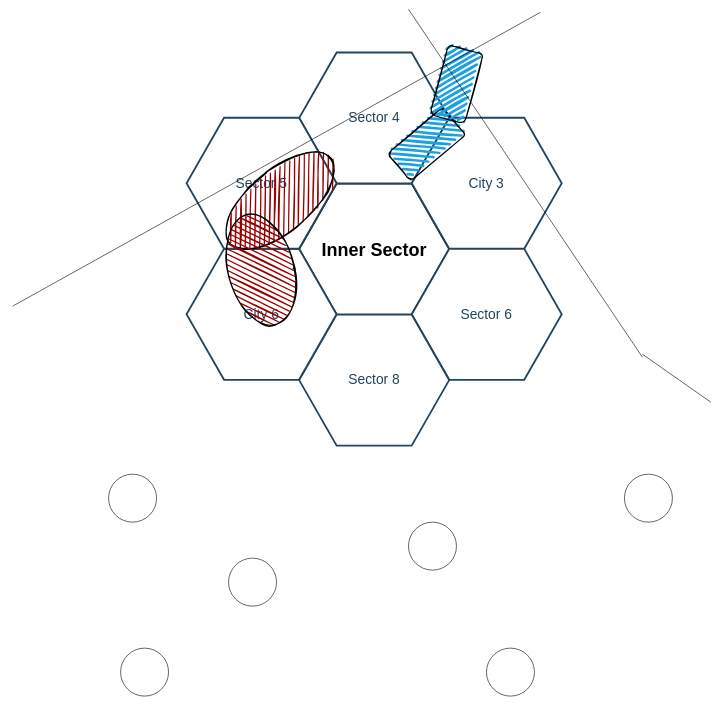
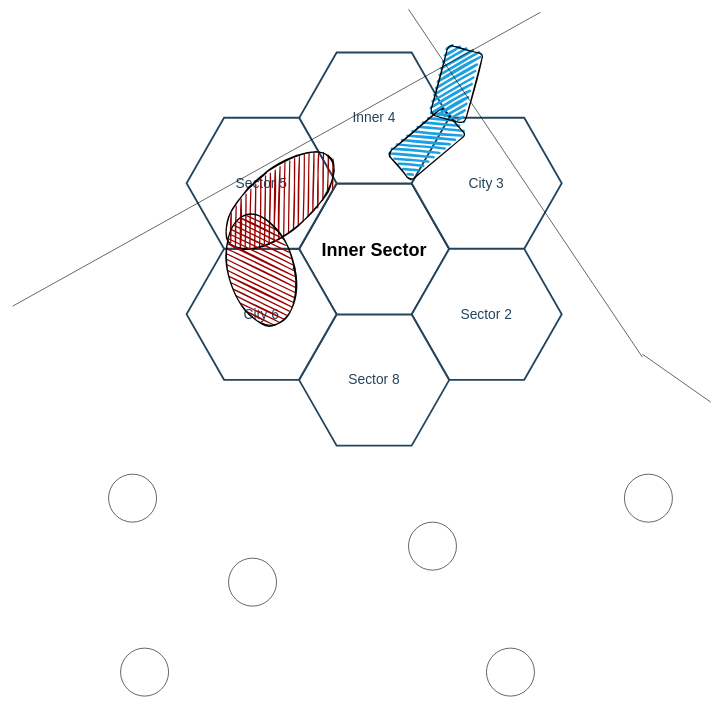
node "Sector 4": label "Sector 4" -> "Inner 4"
node "Sector 6": label "Sector 6" -> "Sector 2"
